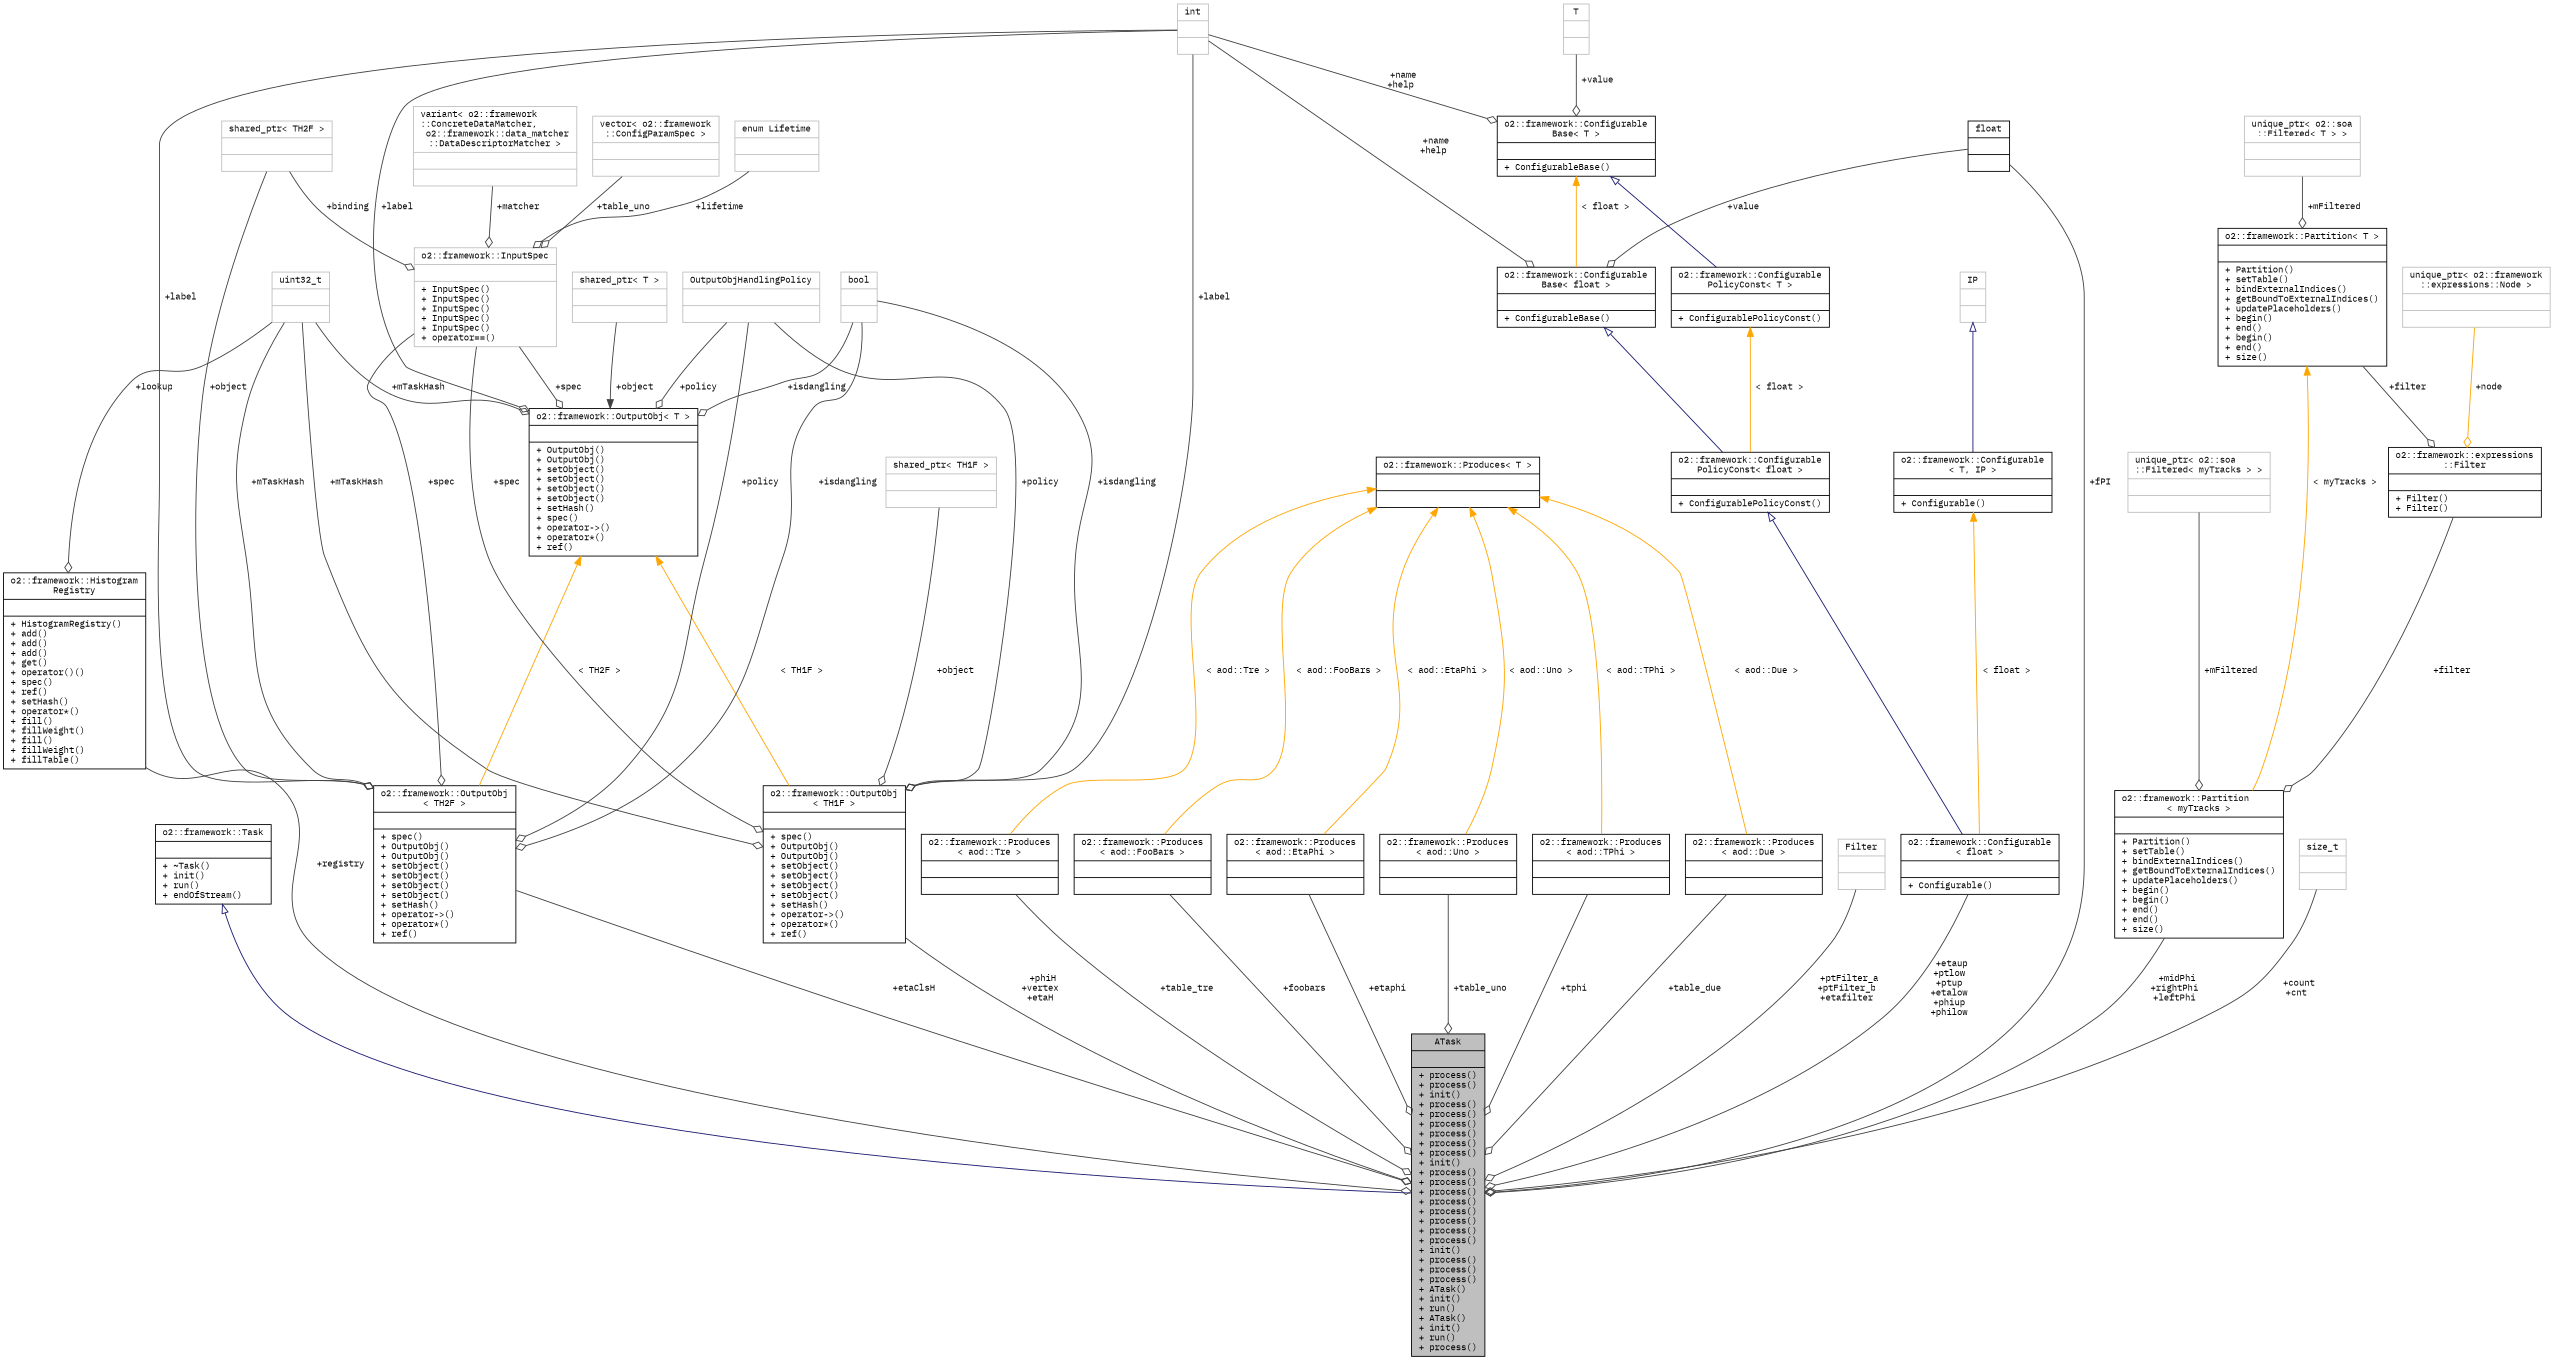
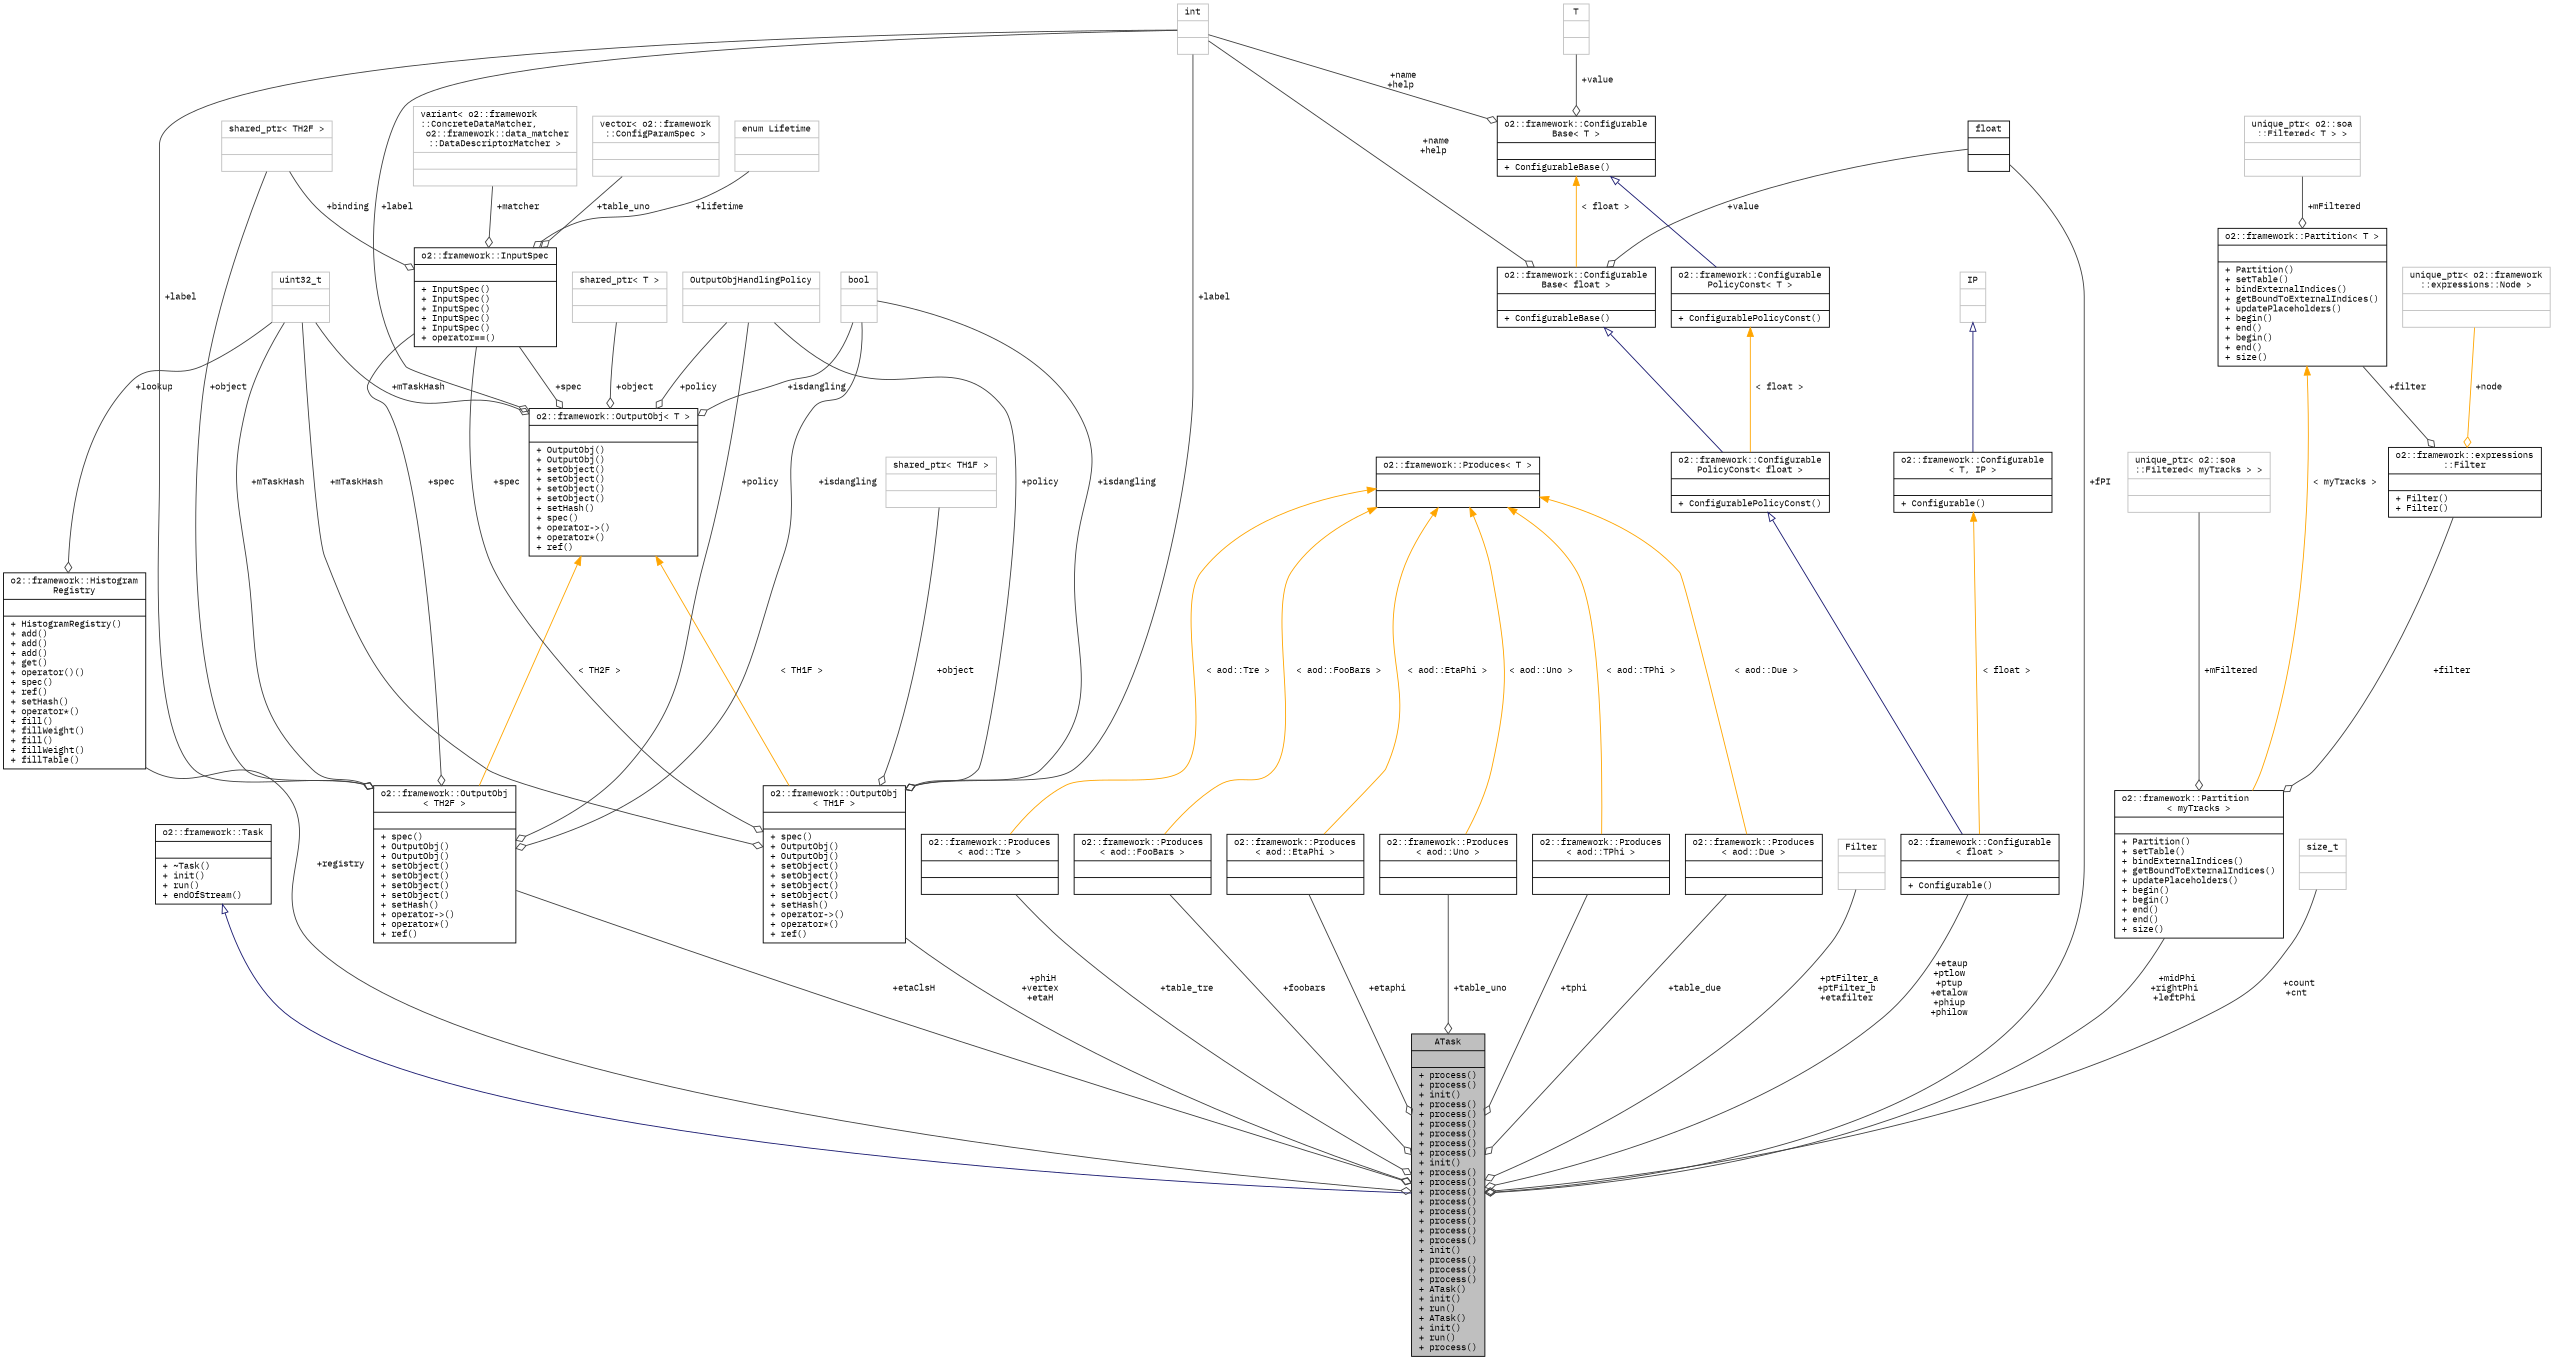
node "o2::framework::InputSpec": color grey75 -> black
edge "shared_ptr< T >" -> "o2::framework::OutputObj< T >": arrowhead normal -> odiamond
